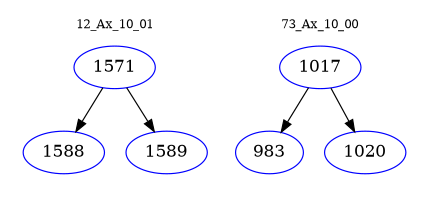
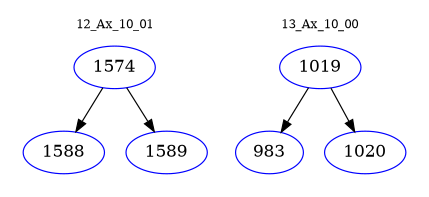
cluster "73_Ax_10_00": label "73_Ax_10_00" -> "13_Ax_10_00"
node "1571": label "1571" -> "1574"
node "1017": label "1017" -> "1019"
